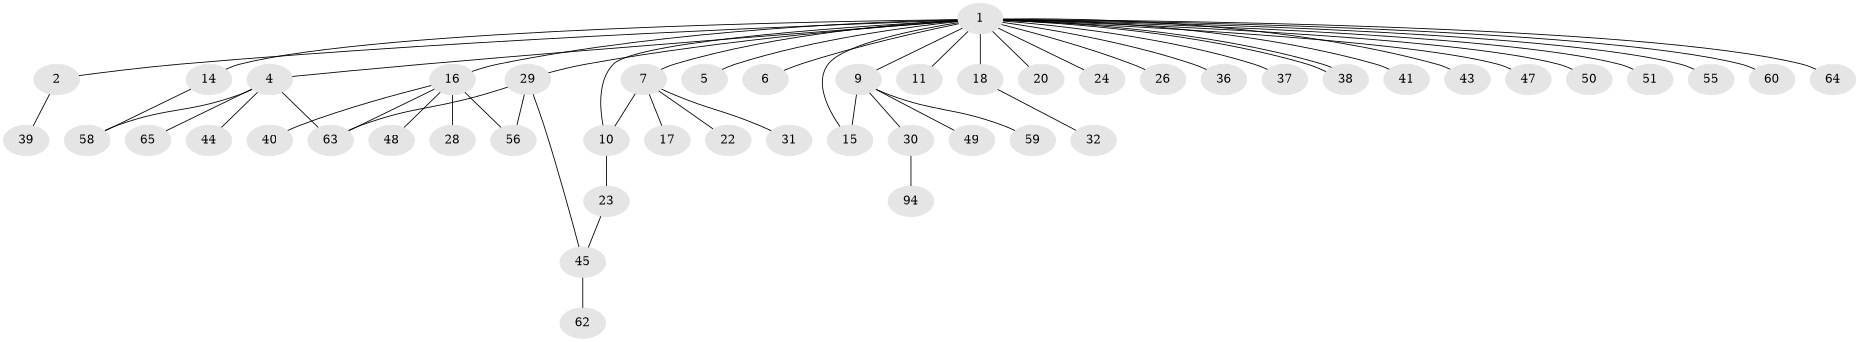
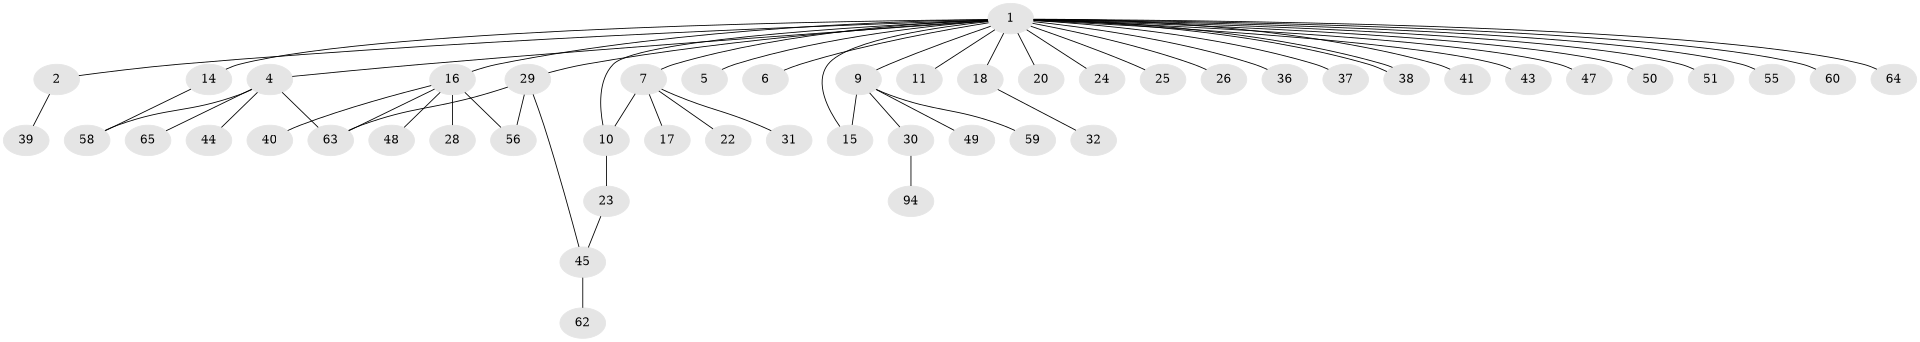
node "25": added
